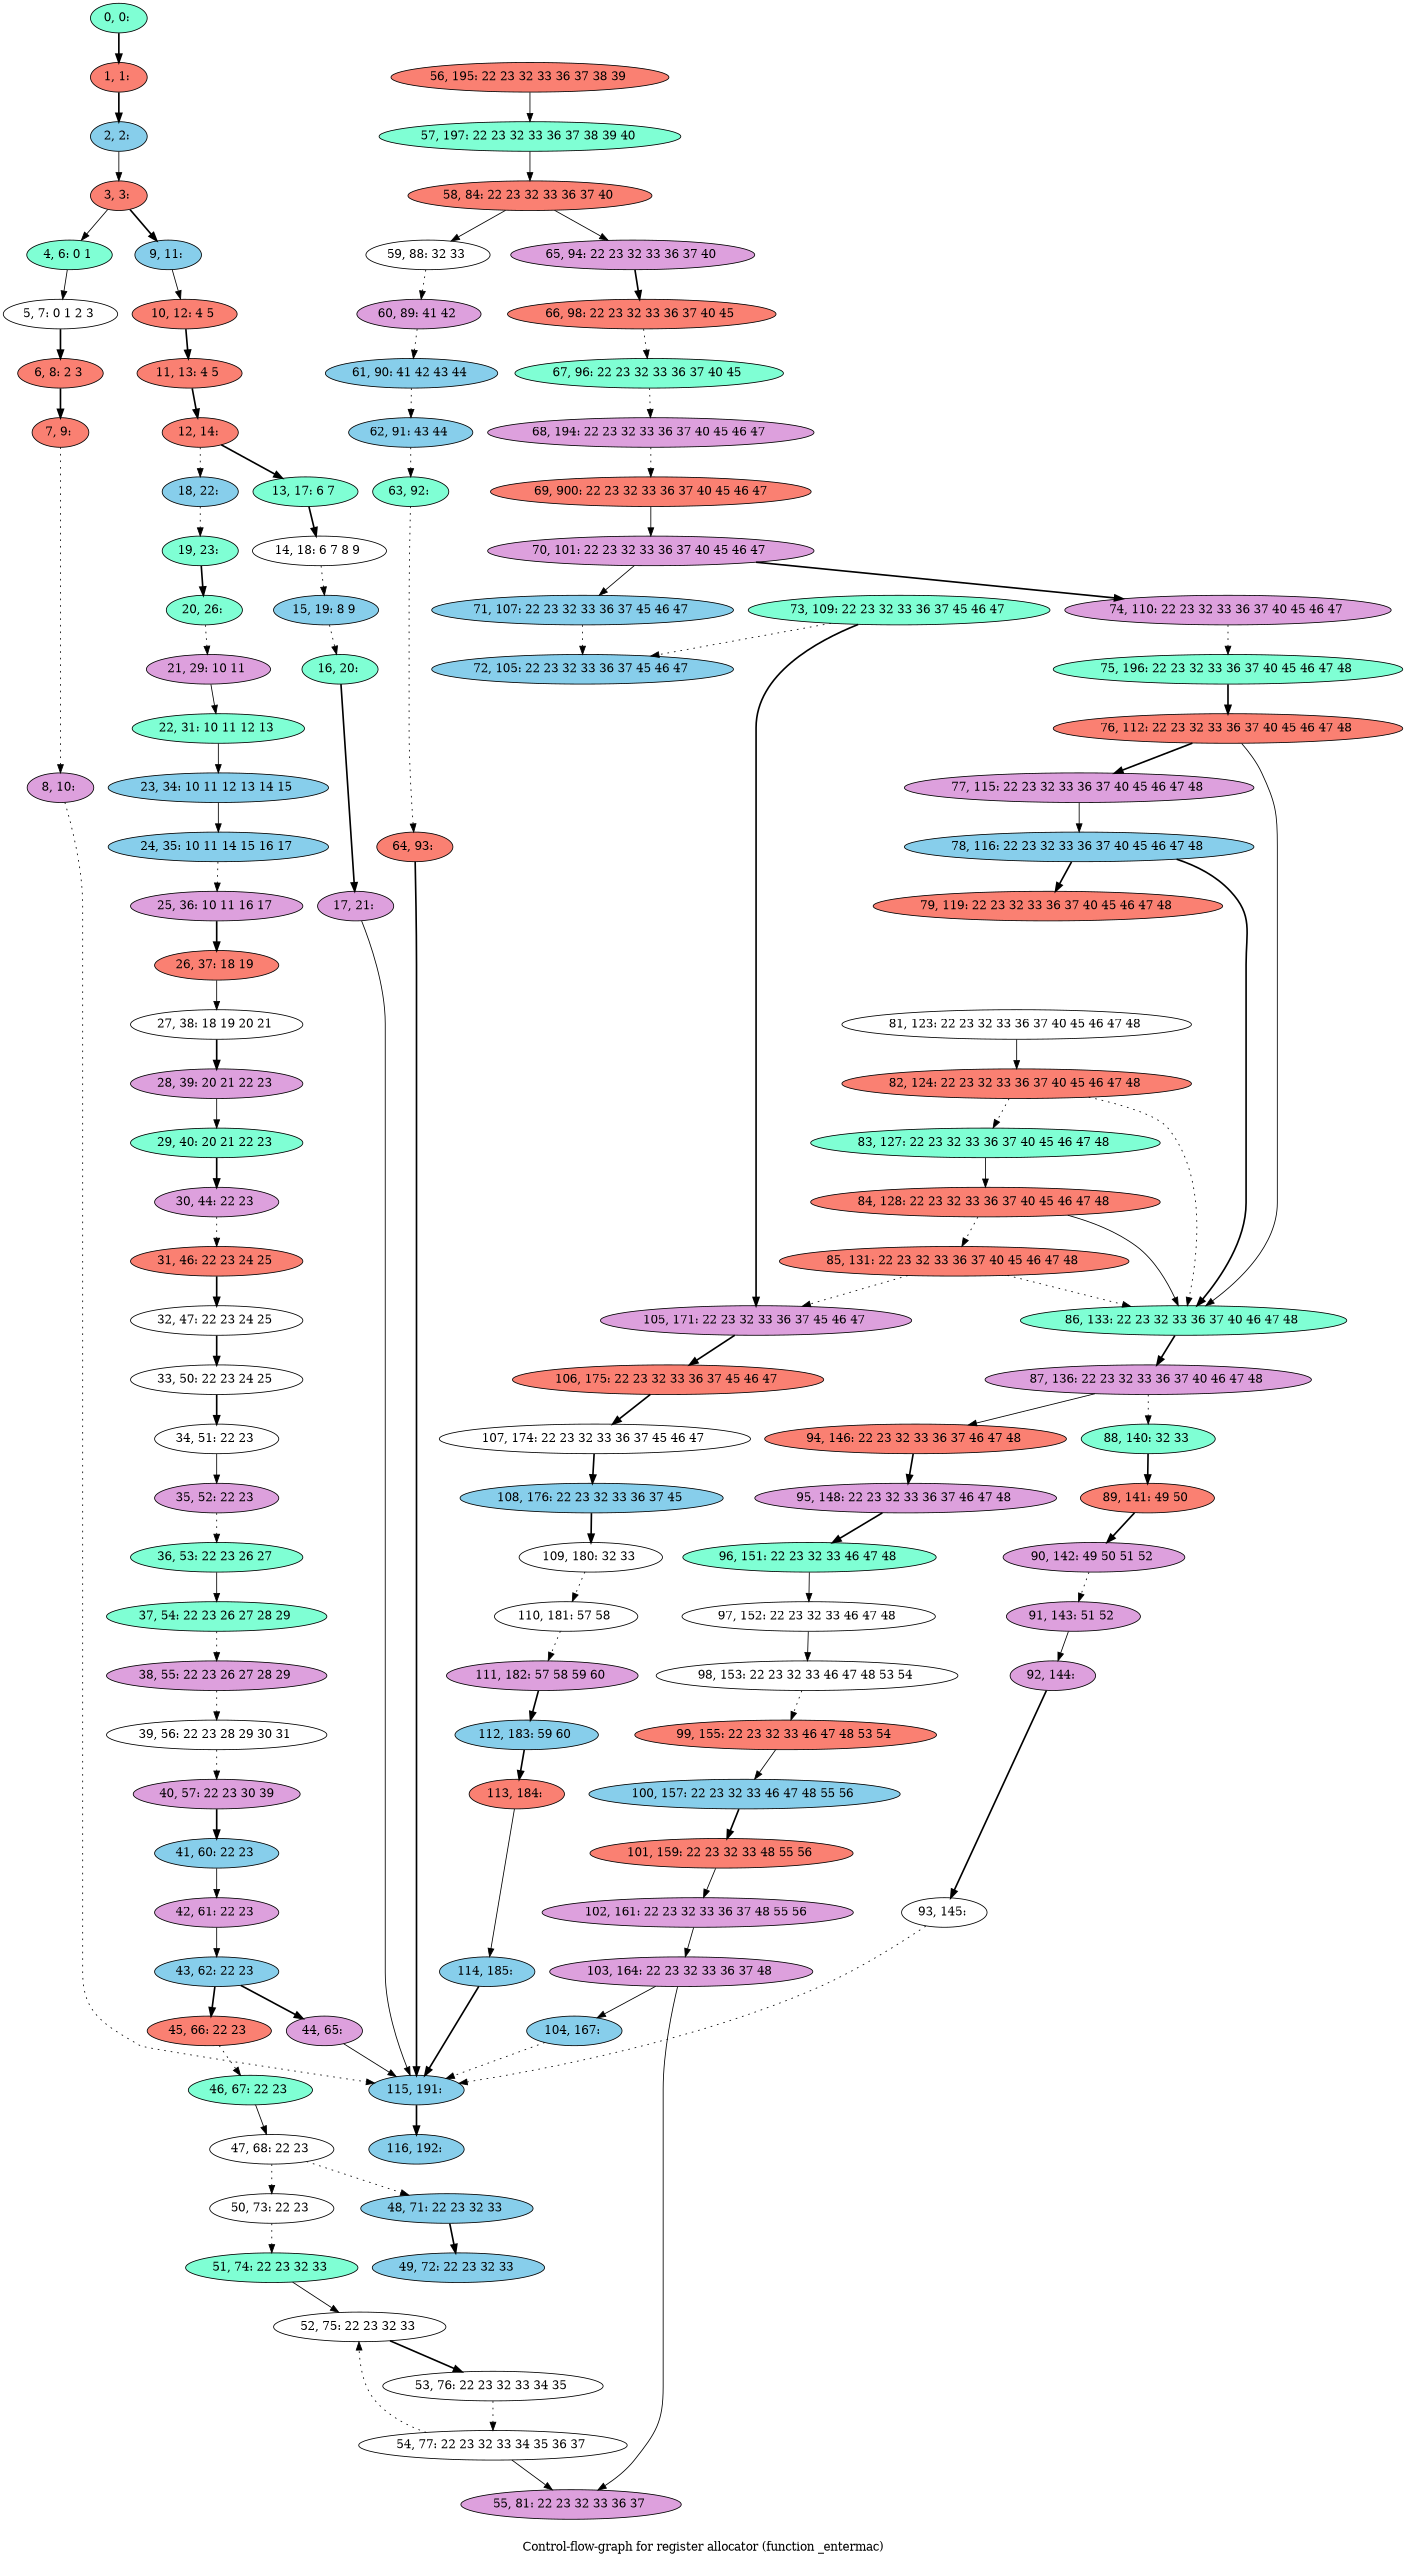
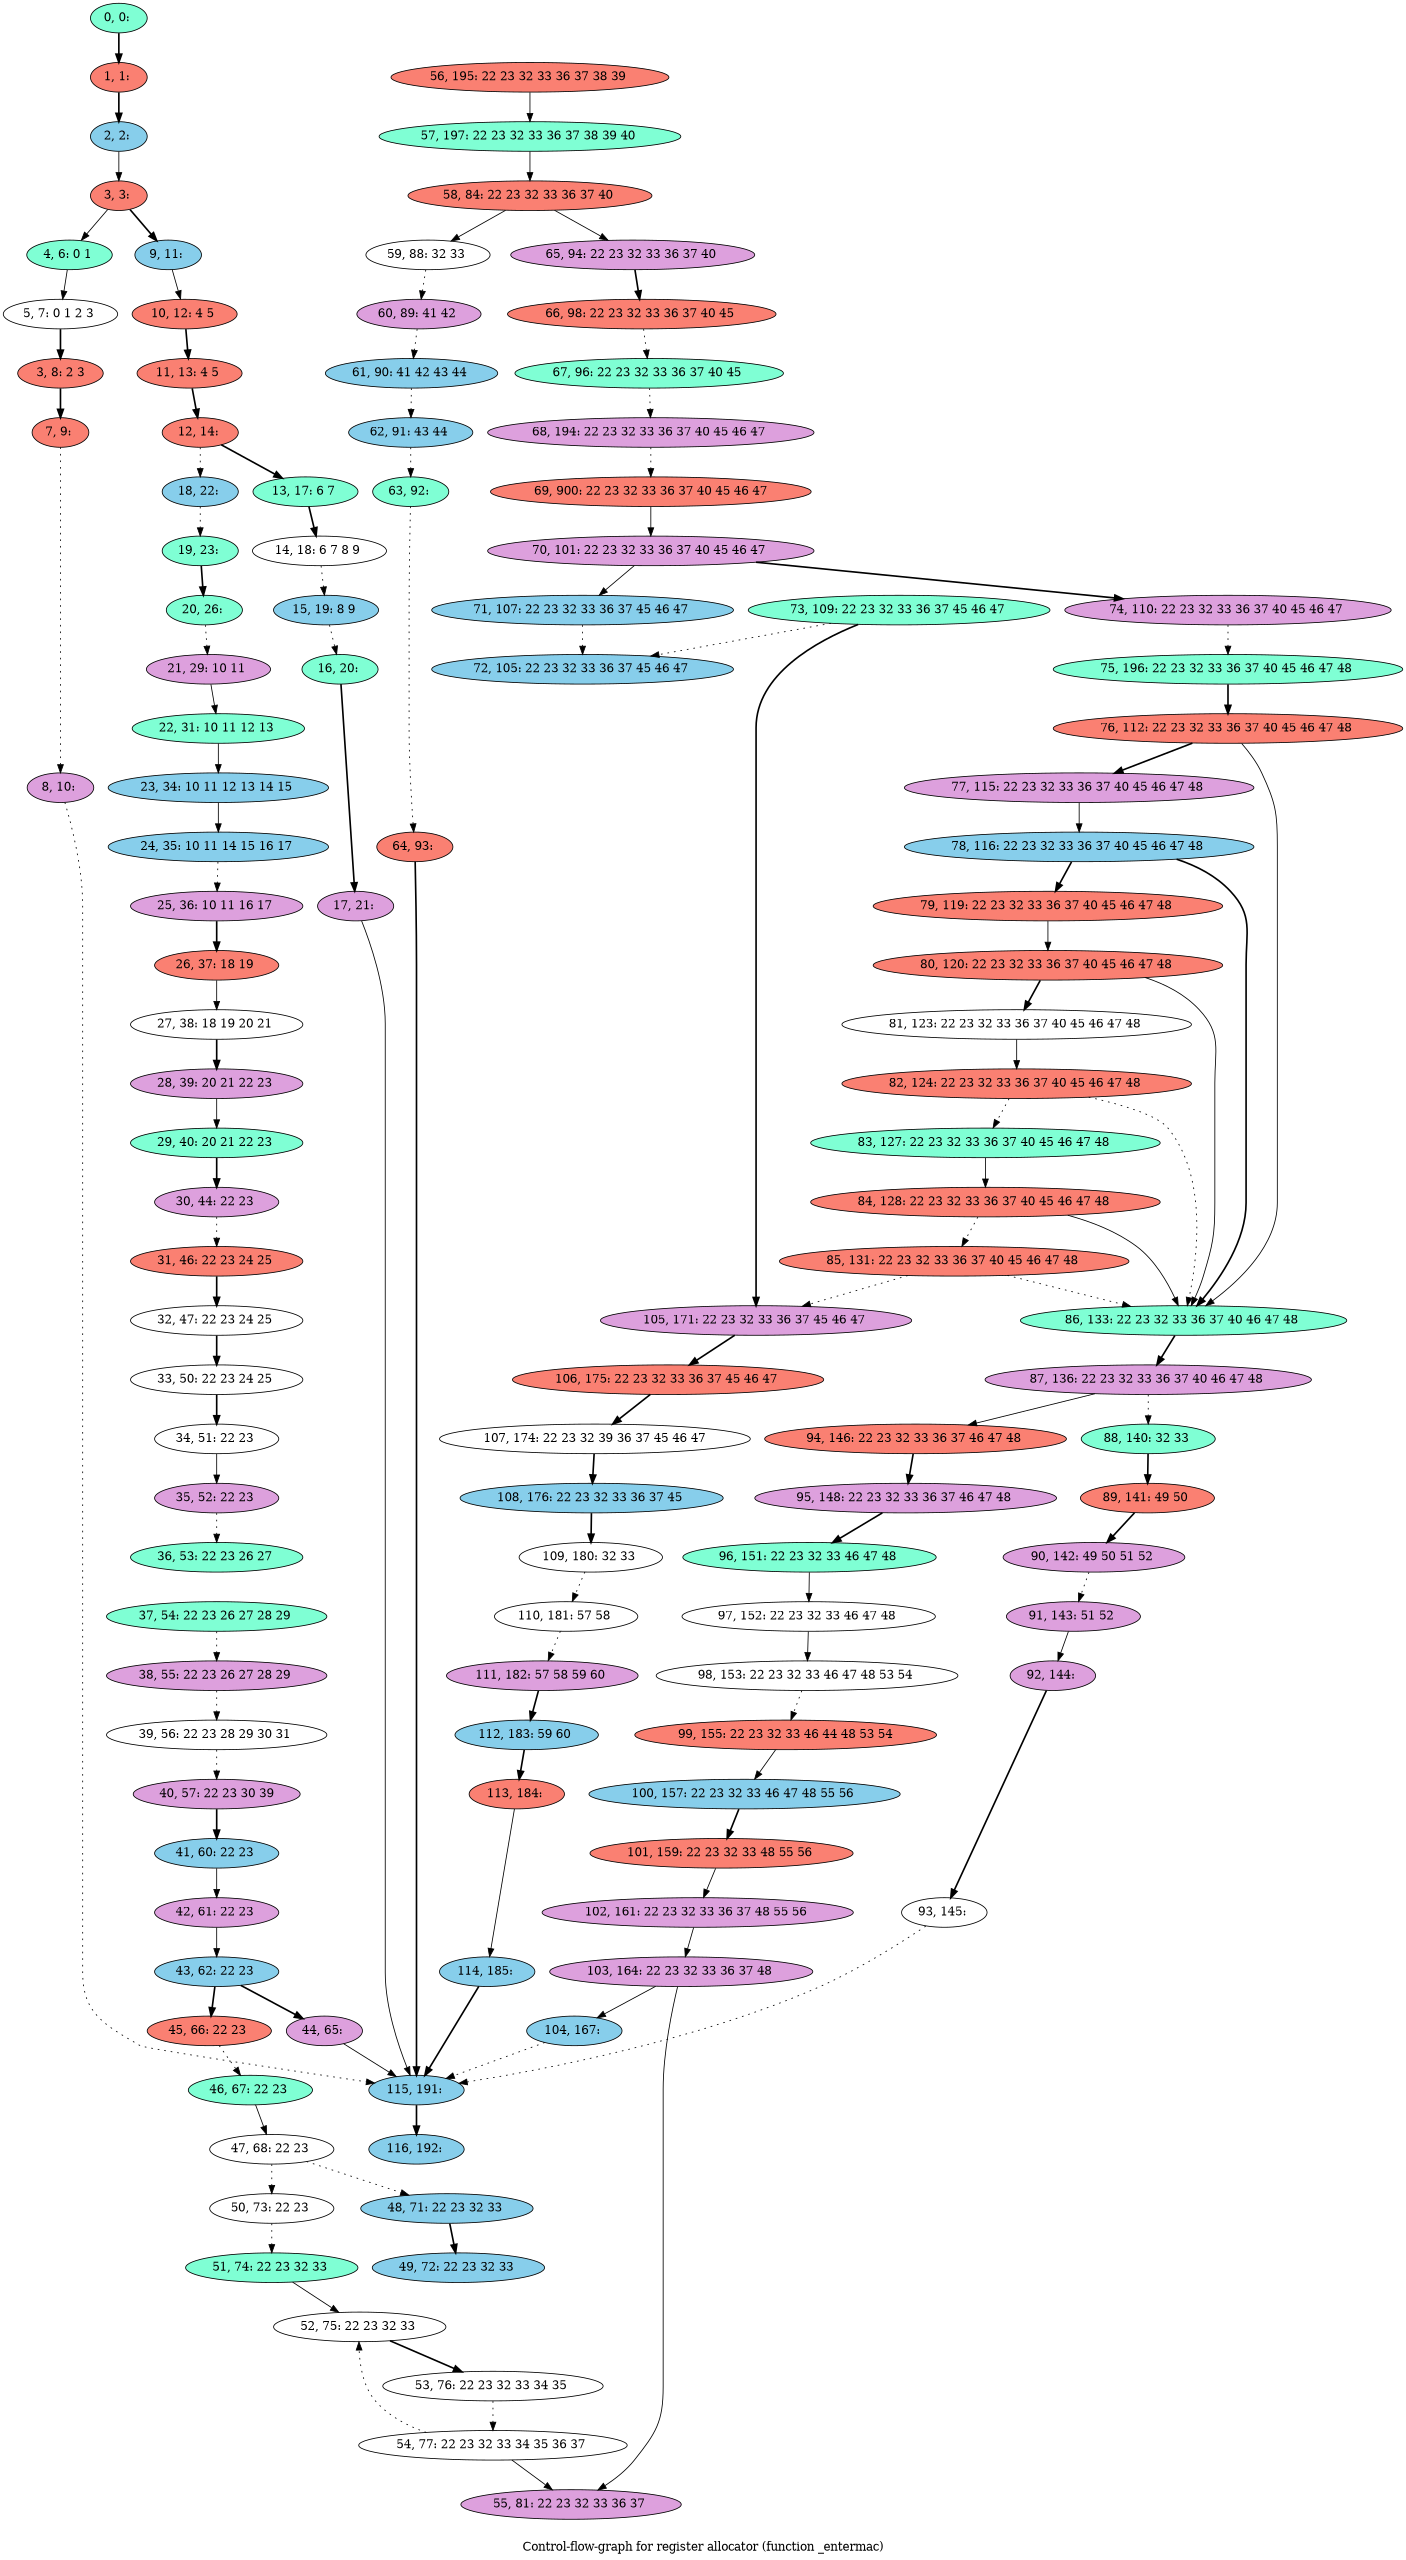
node "6, 8: 2 3": label "6, 8: 2 3" -> "3, 8: 2 3"
node "80, 120: 22 23 32 33 36 37 40 45 46 47 48": added
node "107, 174: 22 23 32 33 36 37 45 46 47": label "107, 174: 22 23 32 33 36 37 45 46 47" -> "107, 174: 22 23 32 39 36 37 45 46 47"
edge "36, 53: 22 23 26 27" -> "37, 54: 22 23 26 27 28 29": removed
node "99, 155: 22 23 32 33 46 47 48 53 54": label "99, 155: 22 23 32 33 46 47 48 53 54" -> "99, 155: 22 23 32 33 46 44 48 53 54"
